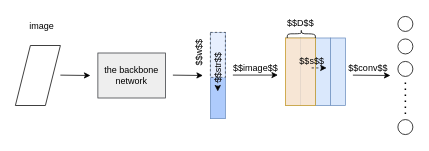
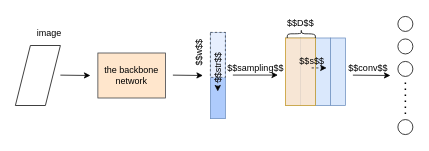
node "image": moved (42, 26) -> (49, 34)
node "$$image$$": label "$$image$$" -> "$$sampling$$"
node "the backbone network": fillcolor #eeeeee -> #ffe6cc
